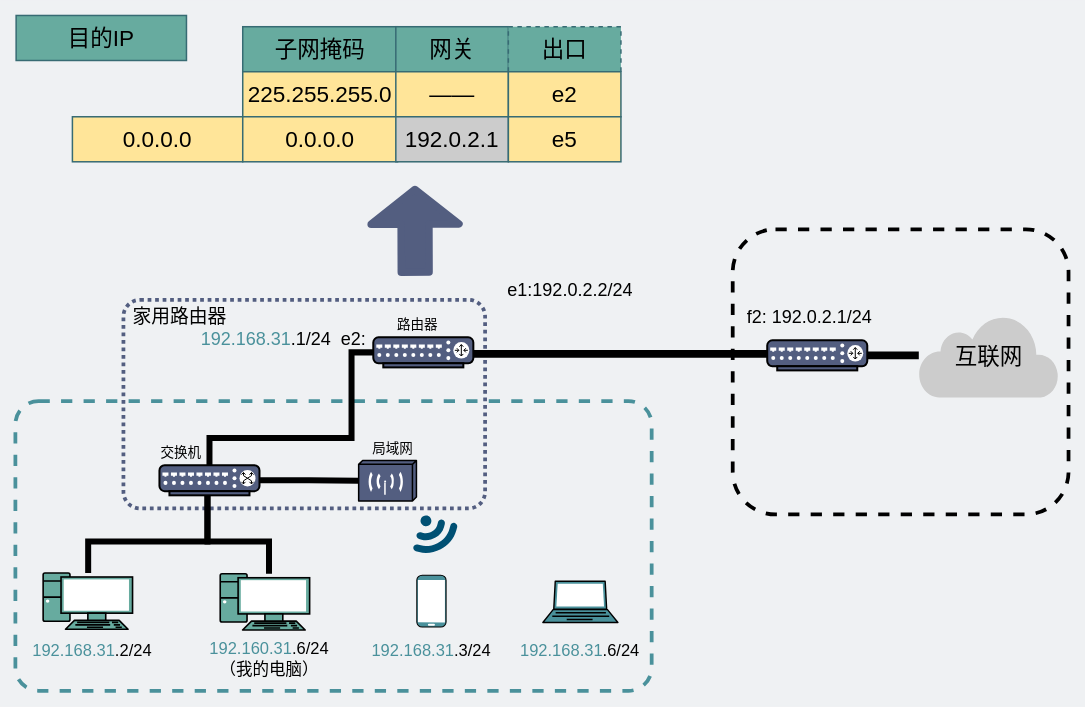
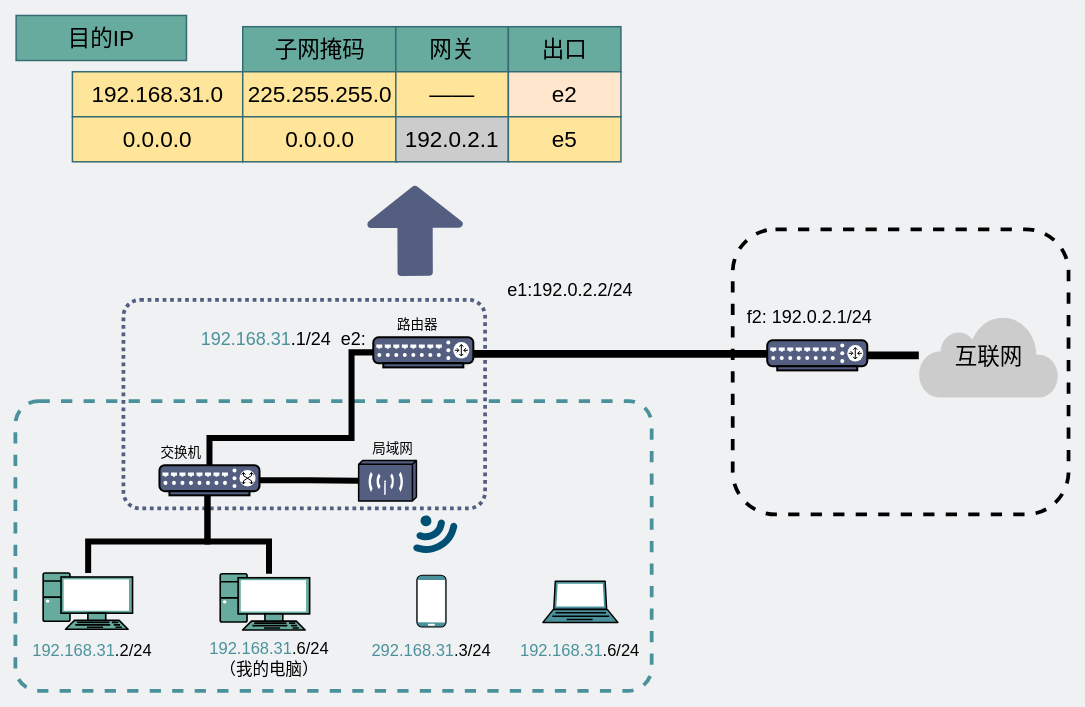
node "出口": style dashed -> solid
node "192.168.31.0": added
node "e2": fillcolor #ffe599 -> #ffe6cc
node "家用路由器": removed
node "192.168.31.3/24": label "192.168.31.3/24" -> "292.168.31.3/24"
node "192.160.31.6/24（我的电脑）": label "192.160.31.6/24（我的电脑）" -> "192.168.31.6/24（我的电脑）"
